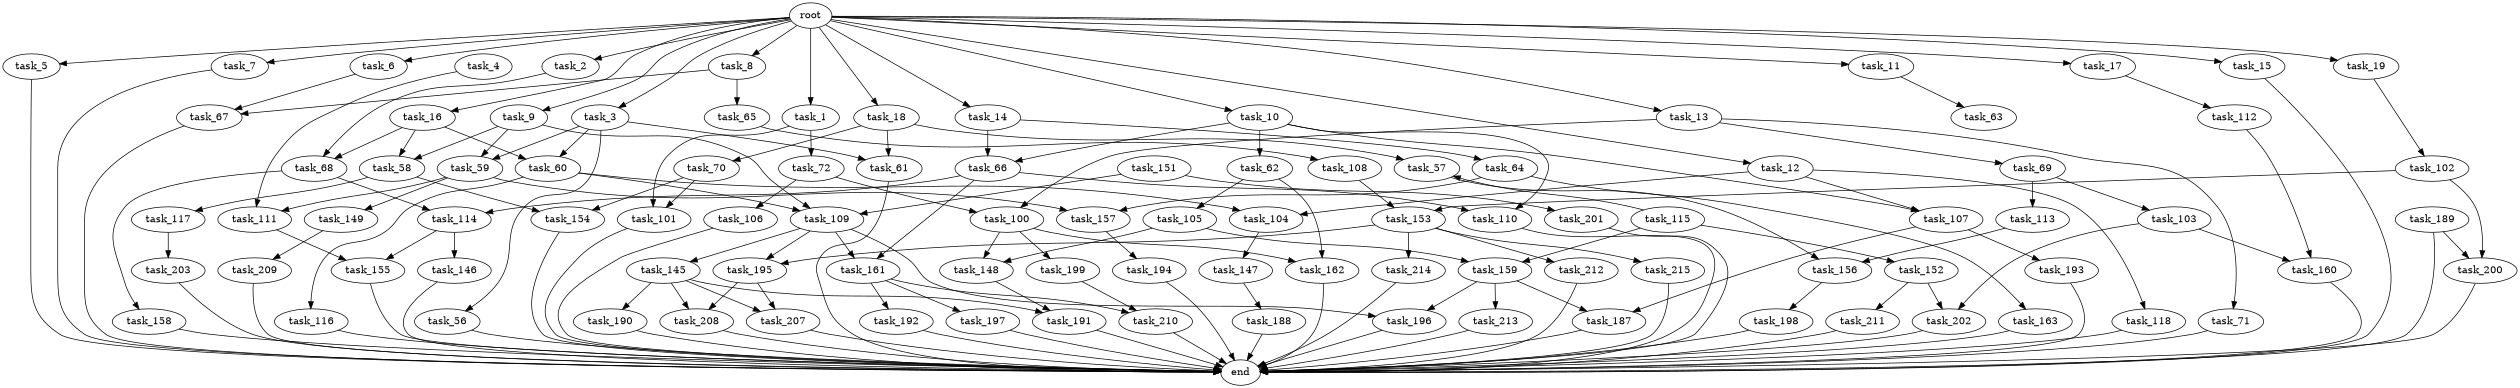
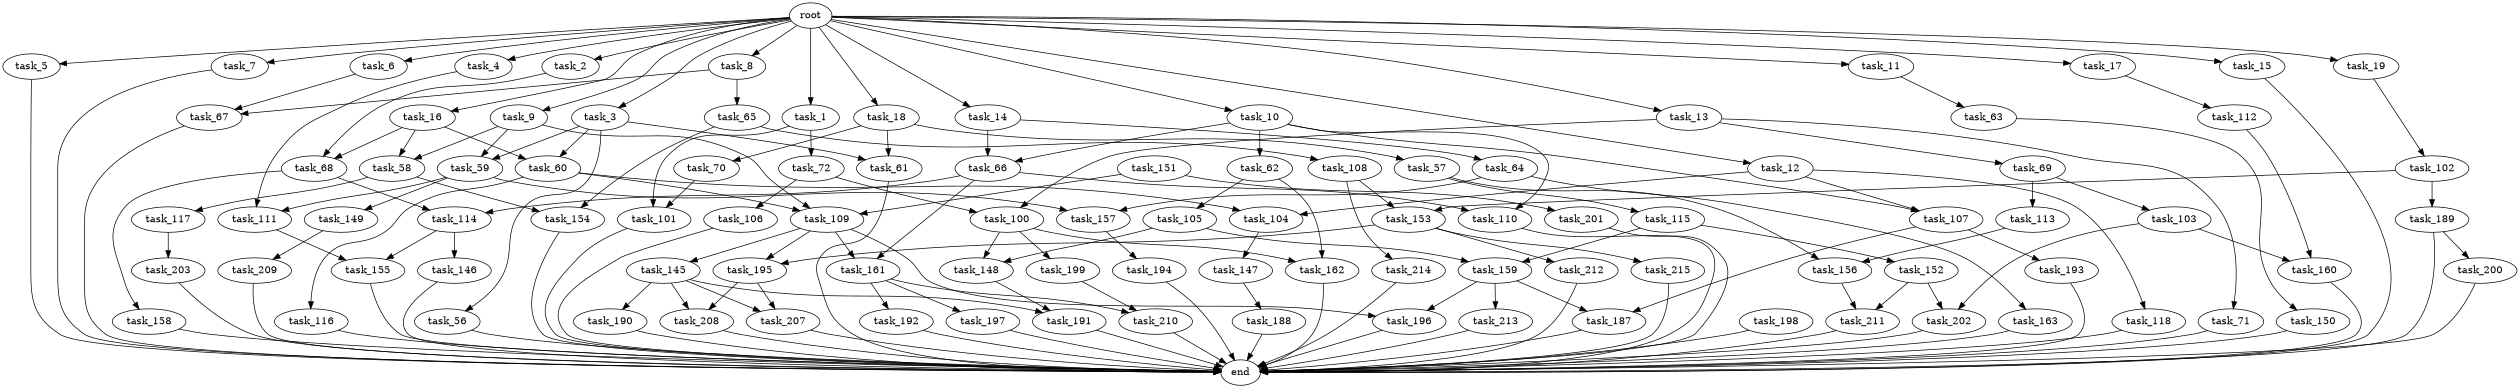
edge "root" -> "task_4": added
edge "task_70" -> "task_154": now "task_65" -> "task_154"
edge "task_115" -> "task_57": reversed
edge "task_102" -> "task_200": now "task_102" -> "task_189"
edge "task_153" -> "task_214": now "task_108" -> "task_214"
edge "task_156" -> "task_198": now "task_156" -> "task_211"
node "task_150": added
